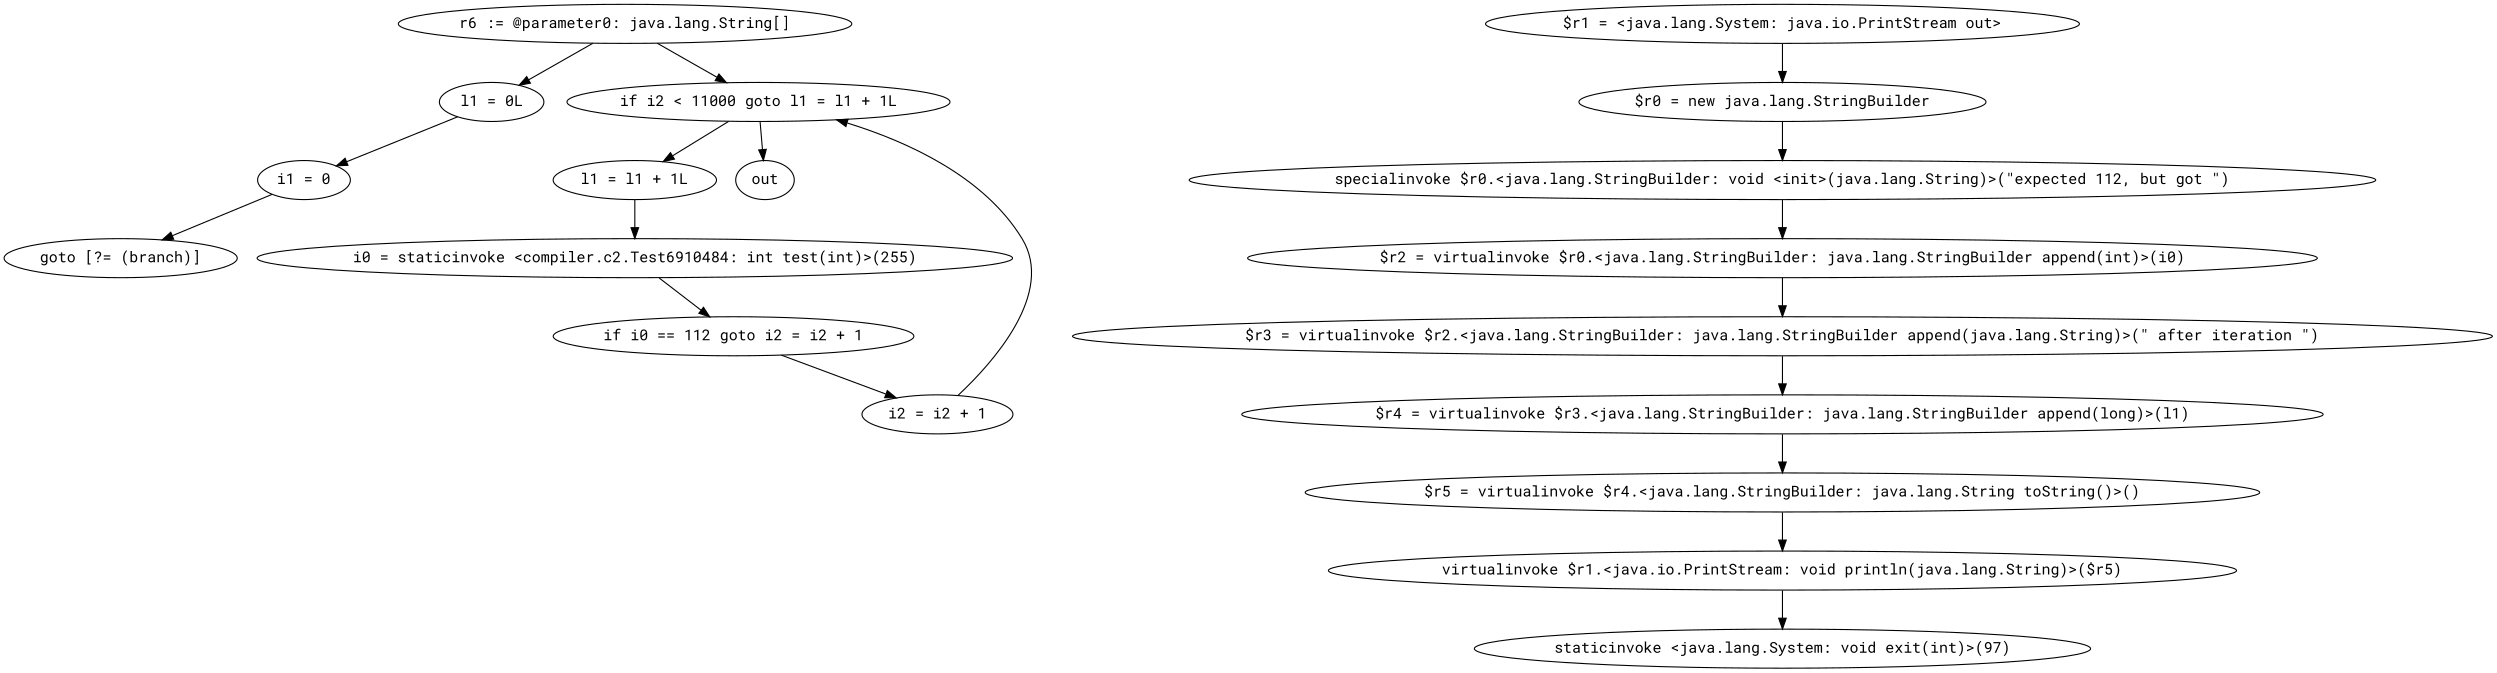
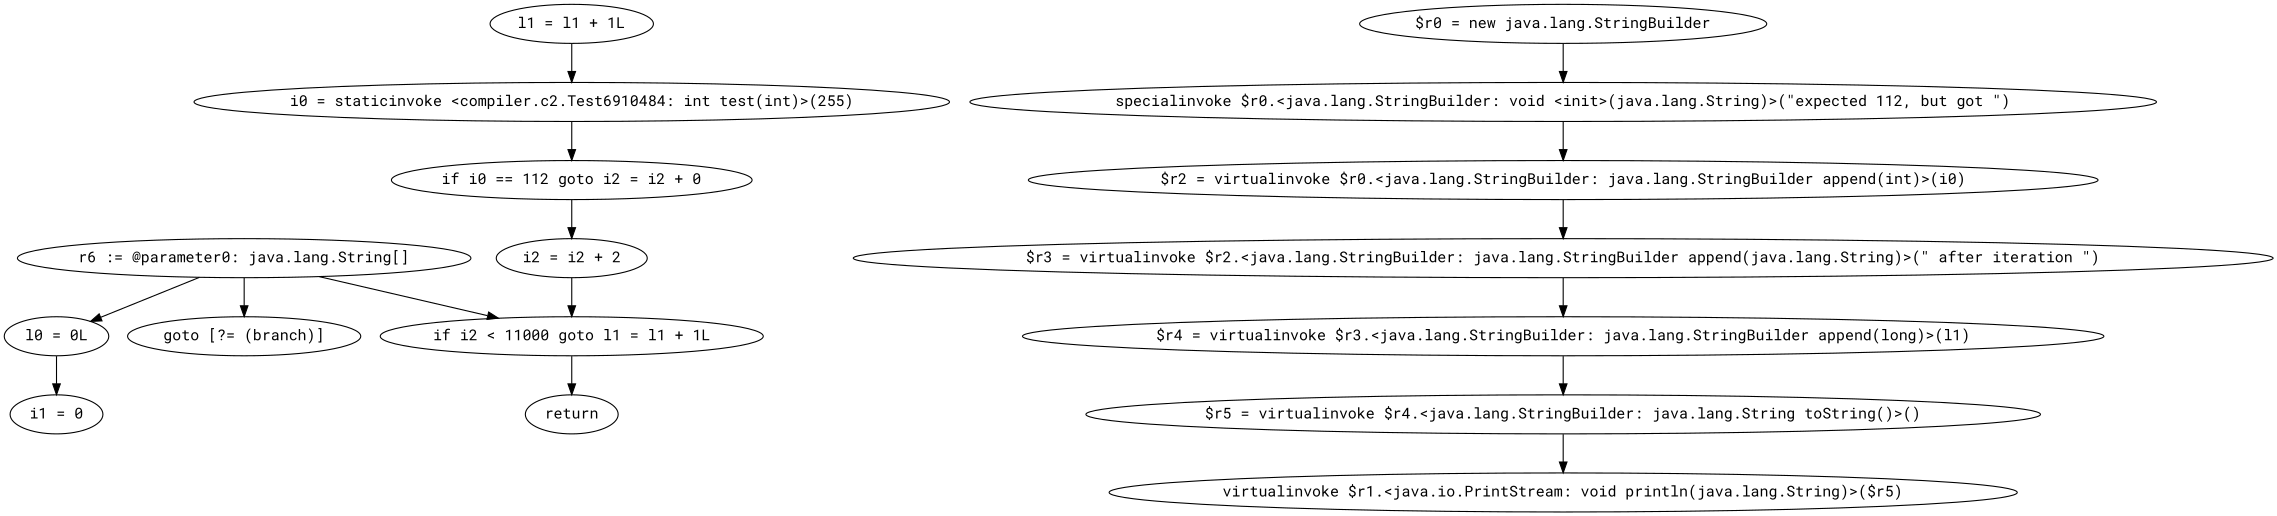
node "$r1 = <java.lang.System: java.io.PrintStream out>": removed
node "l1 = 0L": label "l1 = 0L" -> "l0 = 0L"
edge "if i2 < 11000 goto l1 = l1 + 1L" -> "l1 = l1 + 1L": removed
node "out": label "out" -> "return"
edge "i1 = 0" -> "goto [?= (branch)]": now "r6 := @parameter0: java.lang.String[]" -> "goto [?= (branch)]"
node "if i0 == 112 goto i2 = i2 + 1": label "if i0 == 112 goto i2 = i2 + 1" -> "if i0 == 112 goto i2 = i2 + 0"
node "i2 = i2 + 1": label "i2 = i2 + 1" -> "i2 = i2 + 2"
node "staticinvoke <java.lang.System: void exit(int)>(97)": removed
